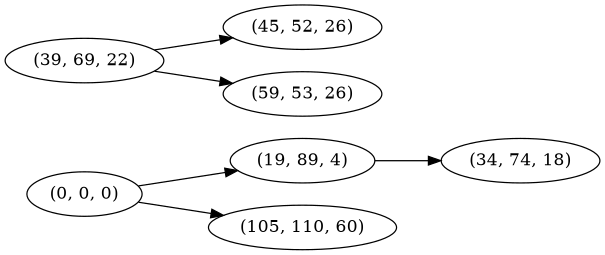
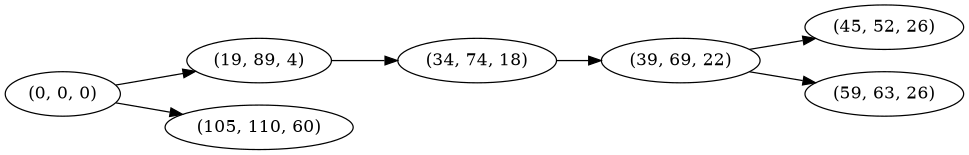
edge "(34, 74, 18)" -> "(39, 69, 22)": added
node "(59, 53, 26)": label "(59, 53, 26)" -> "(59, 63, 26)"
